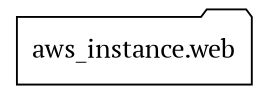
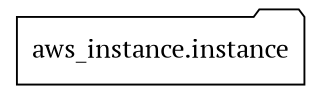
node "aws_instance.web": label "aws_instance.web" -> "aws_instance.instance"
